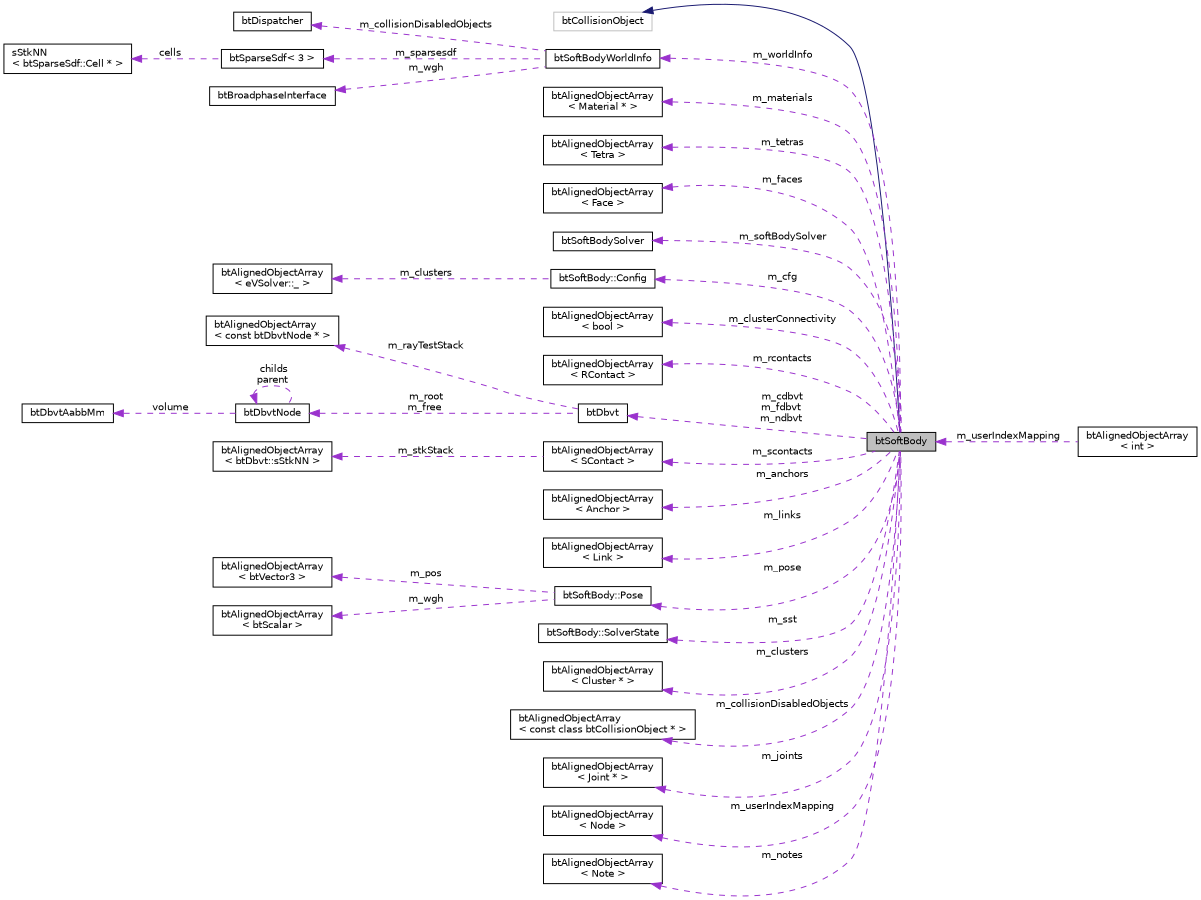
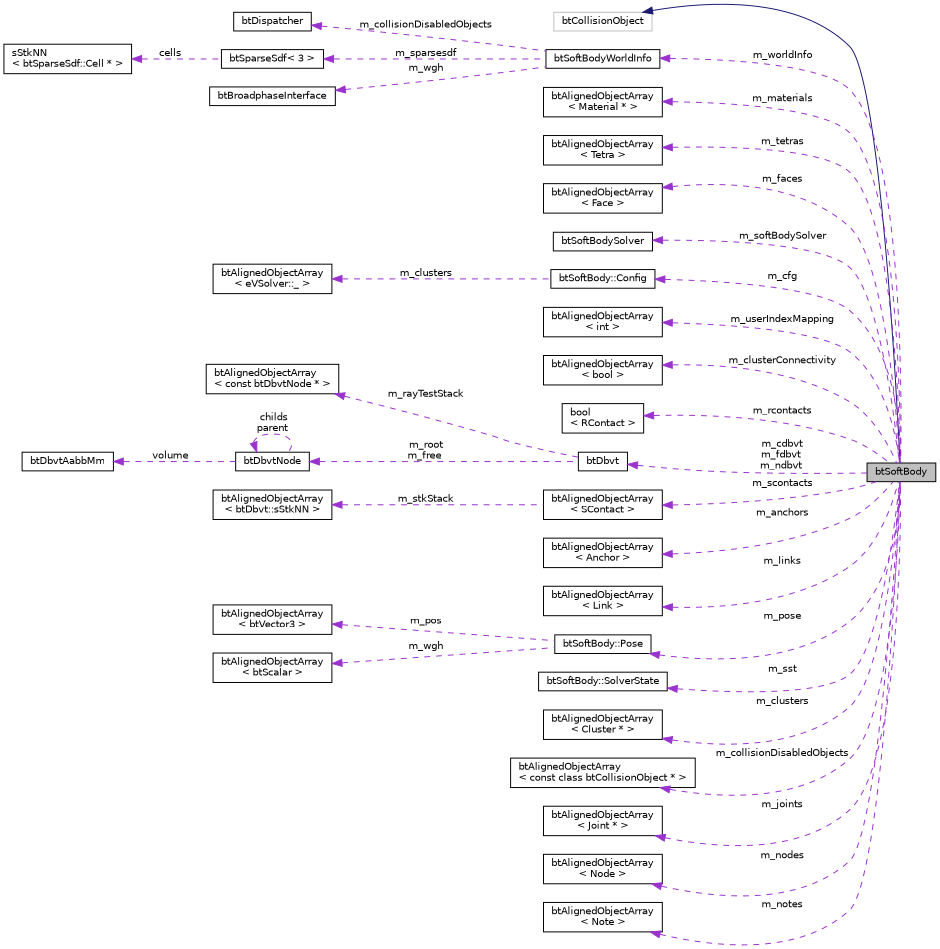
node "btAlignedObjectArray < RContact >": label "btAlignedObjectArray < RContact >" -> "bool < RContact >"
edge "btAlignedObjectArray < int >" -> "btSoftBody": reversed
edge "btSoftBody" -> "btAlignedObjectArray < Node >": label " m_userIndexMapping" -> " m_nodes"
